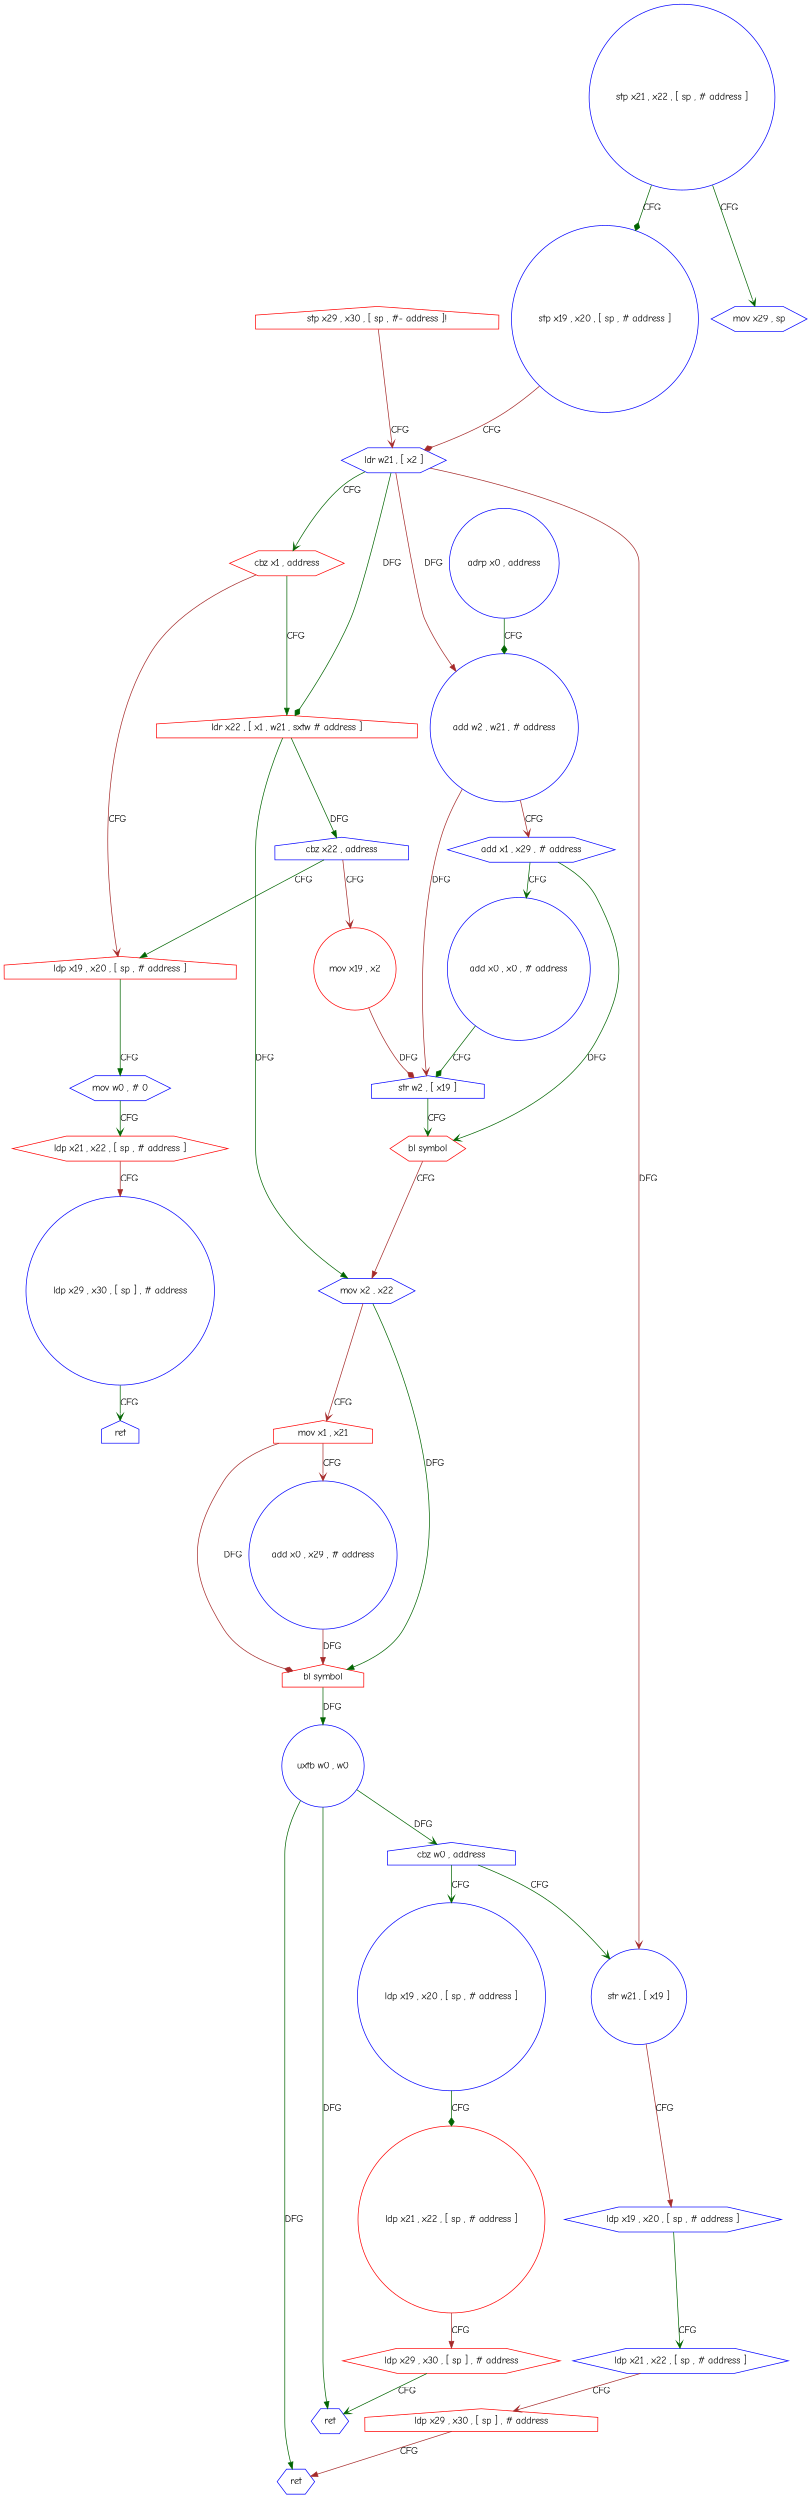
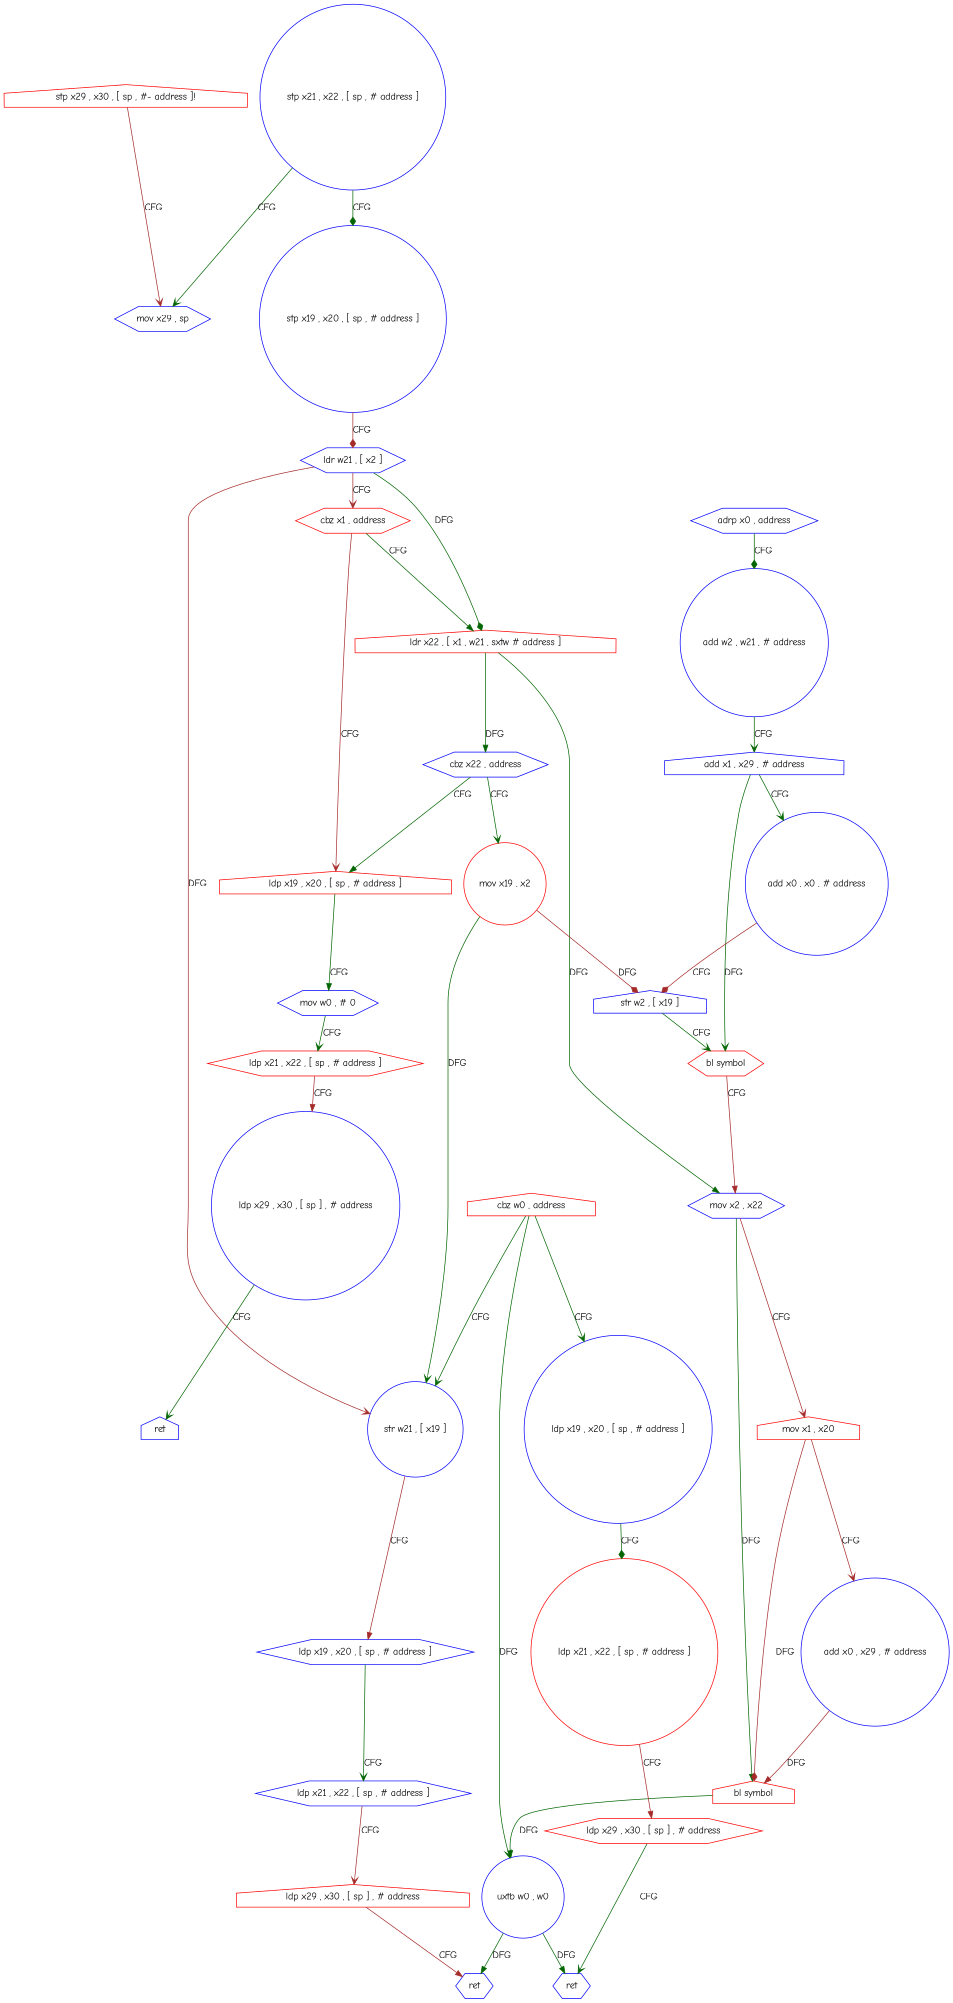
edge "stp x29 , x30 , [ sp , #- address ]!" -> "ldr w21 , [ x2 ]": now "stp x29 , x30 , [ sp , #- address ]!" -> "mov x29 , sp"
edge "ldr w21 , [ x2 ]" -> "cbz x1 , address": color darkgreen -> brown
node "adrp x0 , address": shape circle -> hexagon
edge "ldr w21 , [ x2 ]" -> "add w2 , w21 , # address": removed, label "DFG"
edge "add w2 , w21 , # address" -> "add x1 , x29 , # address": color brown -> darkgreen
node "cbz x22 , address": shape house -> hexagon
node "add x1 , x29 , # address": shape hexagon -> house
edge "cbz x22 , address" -> "mov x19 , x2": color brown -> darkgreen
edge "add w2 , w21 , # address" -> "str w2 , [ x19 ]": removed, label "DFG"
edge "add x0 , x0 , # address" -> "str w2 , [ x19 ]": color darkgreen -> brown
edge "mov x19 , x2" -> "str w21 , [ x19 ]": added, label "DFG"
node "mov x1 , x21": label "mov x1 , x21" -> "mov x1 , x20"
edge "uxtb w0 , w0" -> "cbz w0 , address": reversed
node "cbz w0 , address": color blue -> red
